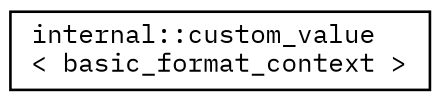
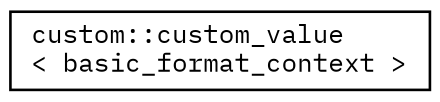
node "internal::custom_value < basic_format_context >": label "internal::custom_value < basic_format_context >" -> "custom::custom_value < basic_format_context >"
